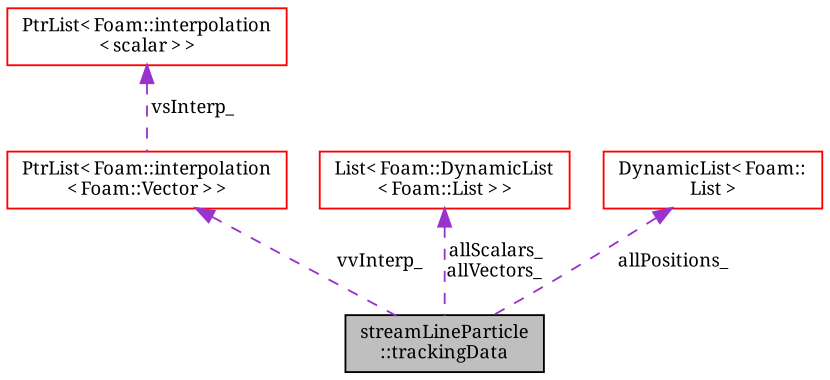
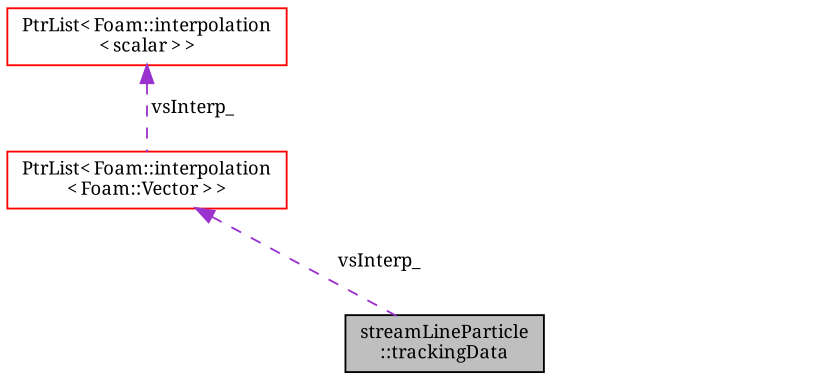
node "List< Foam::DynamicList < Foam::List > >": removed
node "DynamicList< Foam:: List >": removed
edge "streamLineParticle ::trackingData" -> "PtrList< Foam::interpolation < Foam::Vector > >": label " vvInterp_" -> " vsInterp_"
